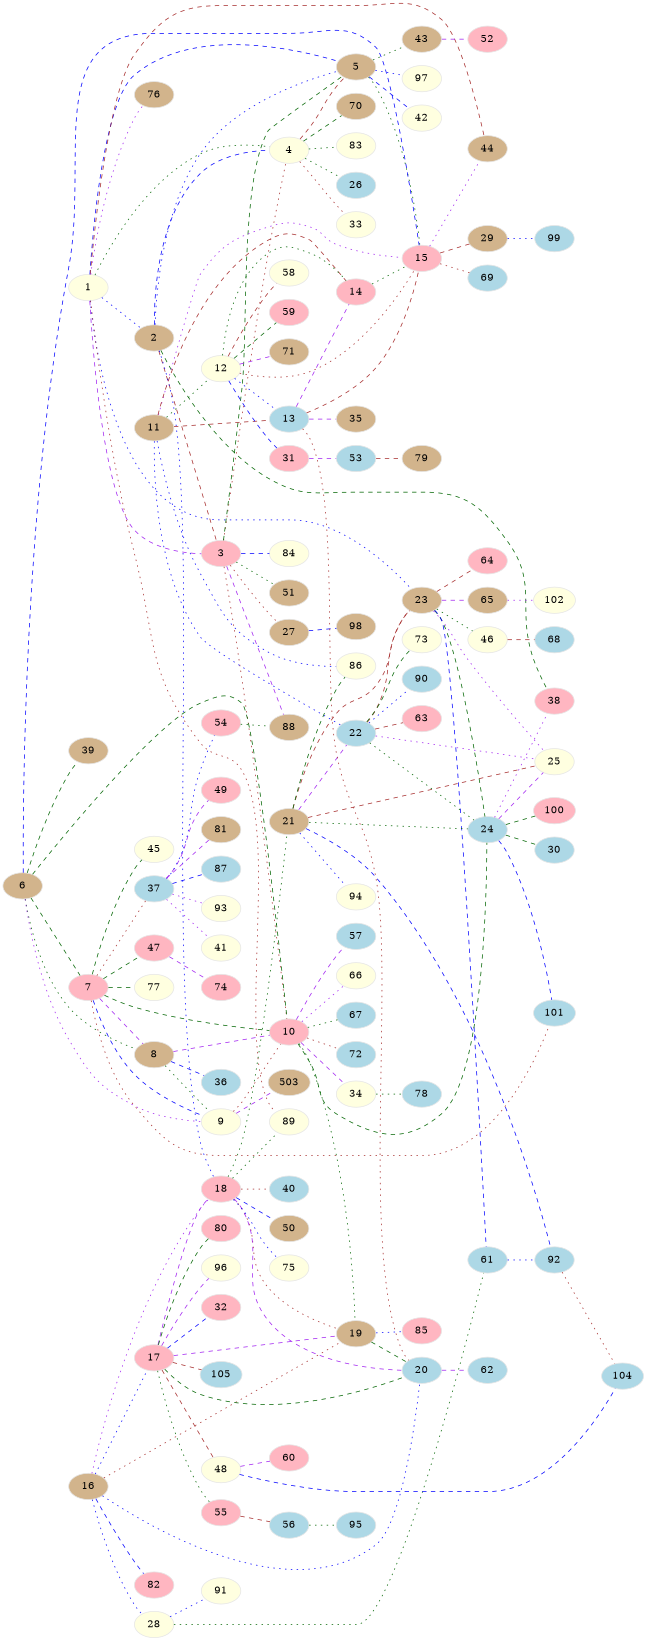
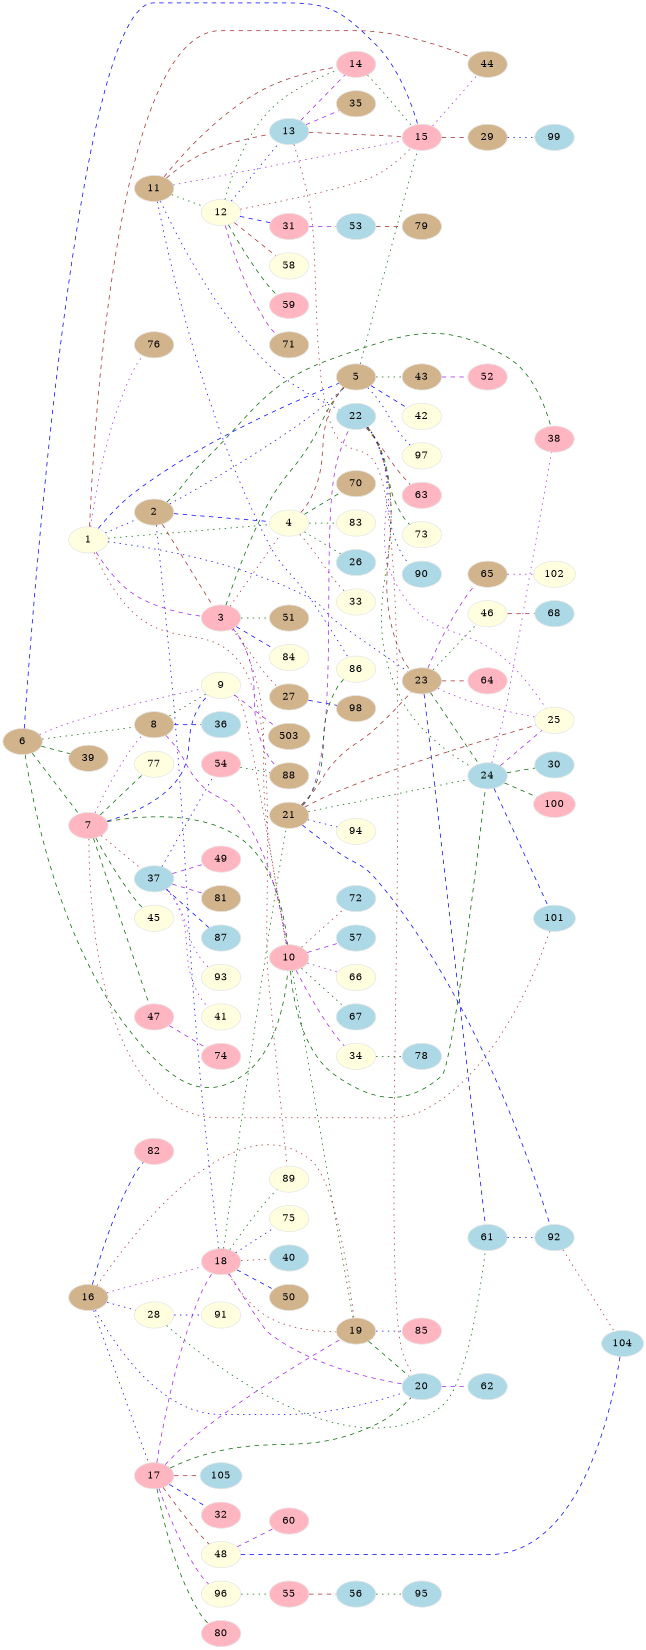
node "69": removed
edge "7" -- "8": style dashed -> dotted
edge "17" -- "55": now "96" -- "55"
